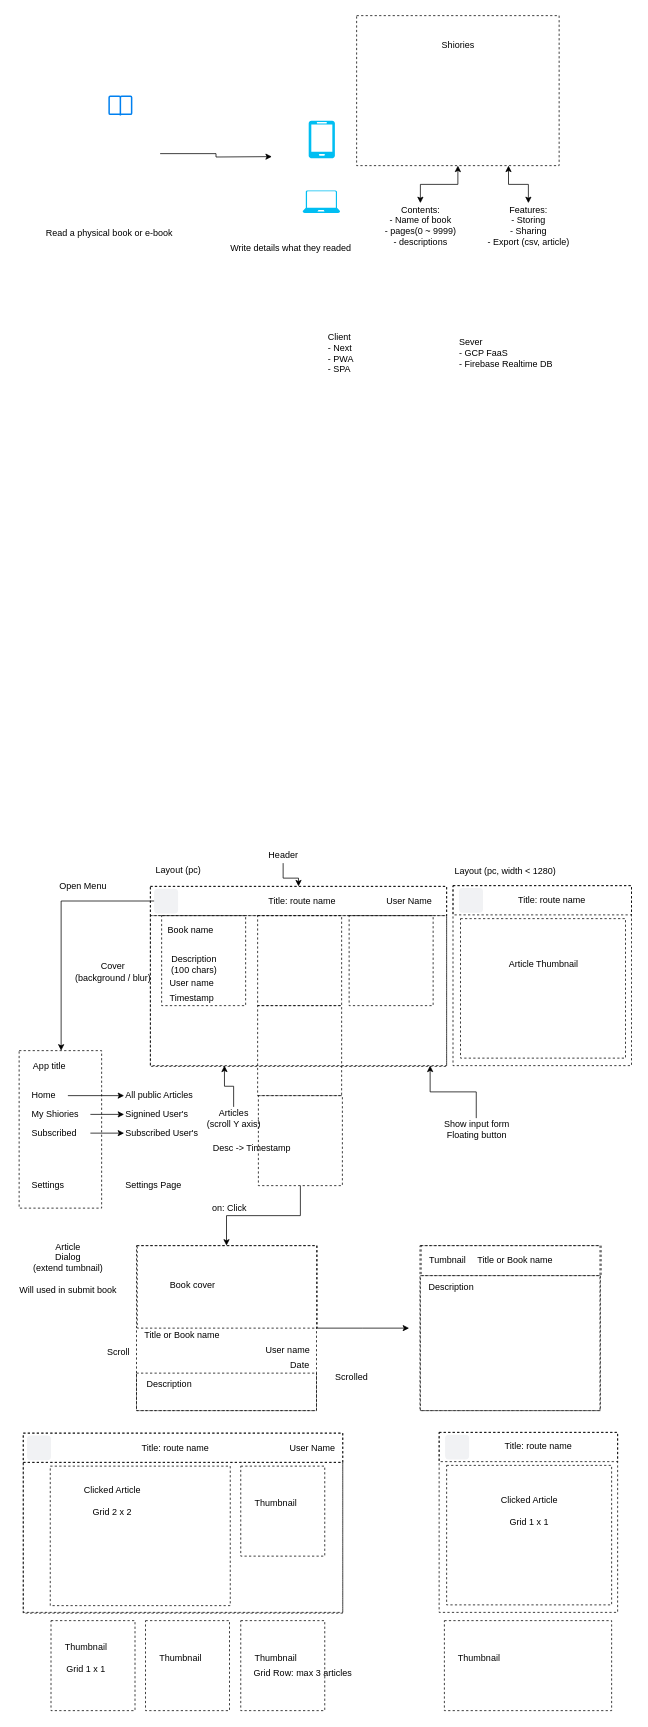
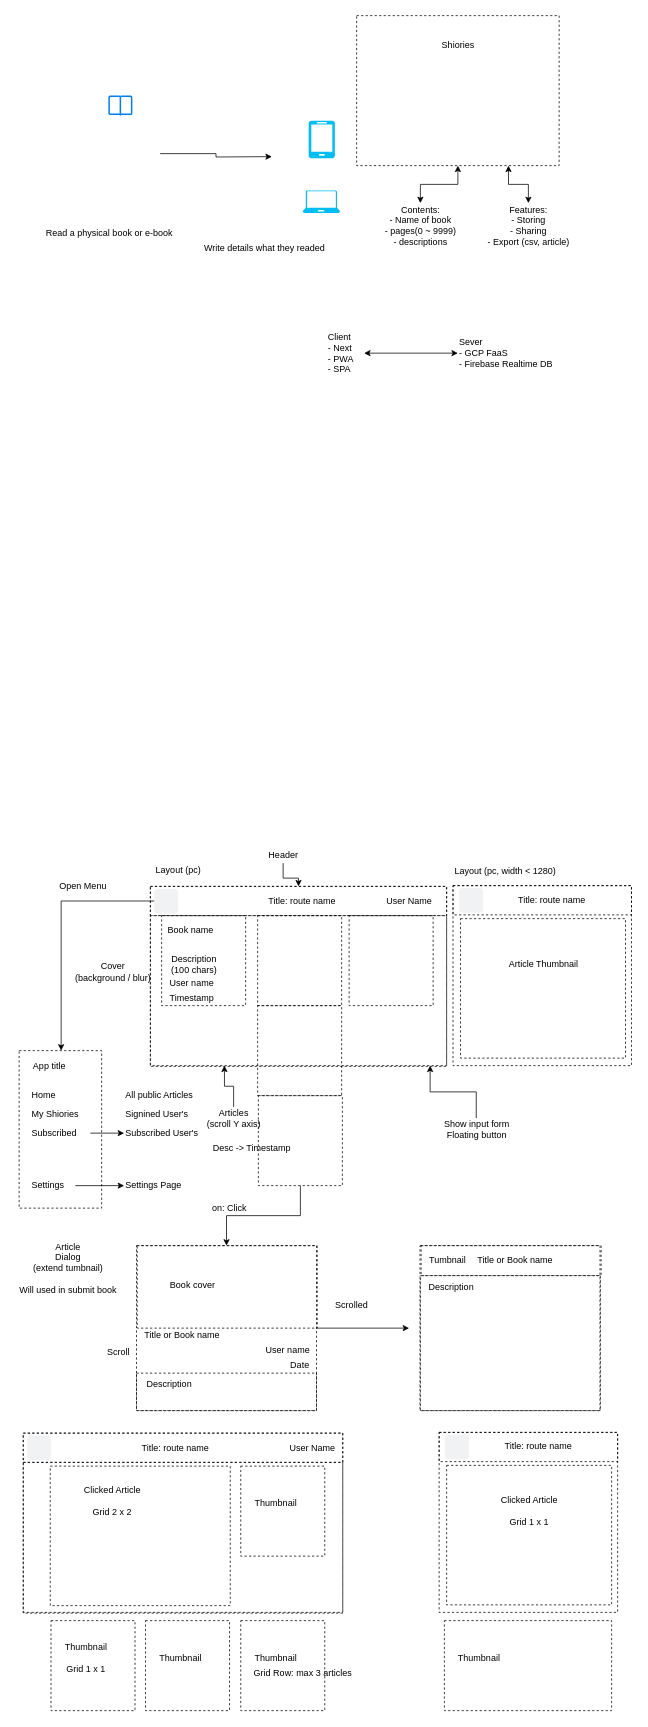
node "Write details what they readed": moved (291, 248) -> (264, 248)
edge "Client - Next - PWA - SPA" -- "Sever - GCP FaaS - Firebase Realtime DB": added
edge "Home" -> "All public Articles": removed
edge "My Shiories" -> "Signined User's": removed
edge "Settings" -> "Settings Page": added
node "Scrolled": moved (351, 1377) -> (351, 1305)
